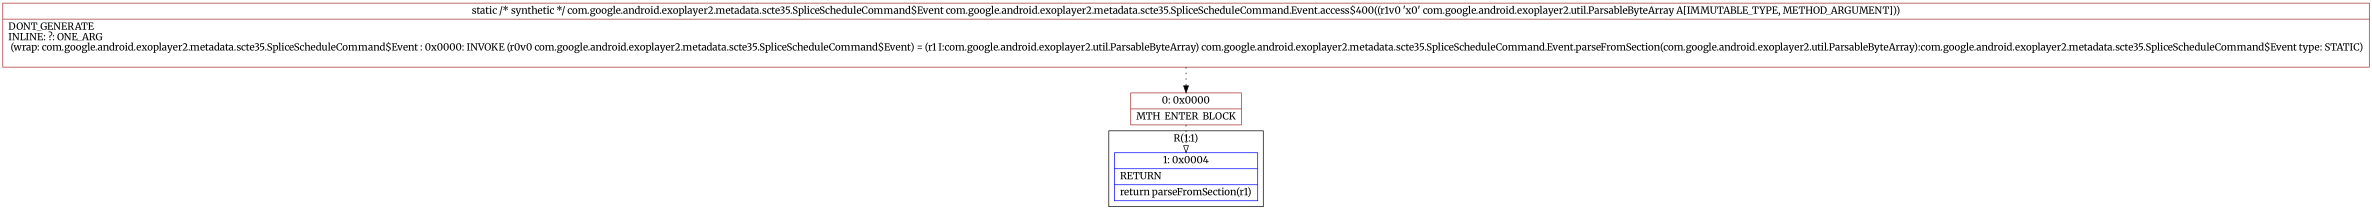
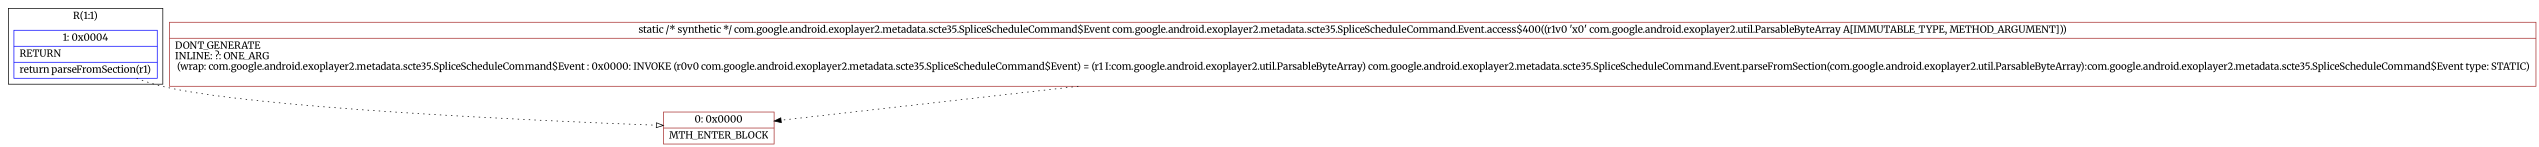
edge "0: 0x0000" -> "1: 0x0004": reversed
